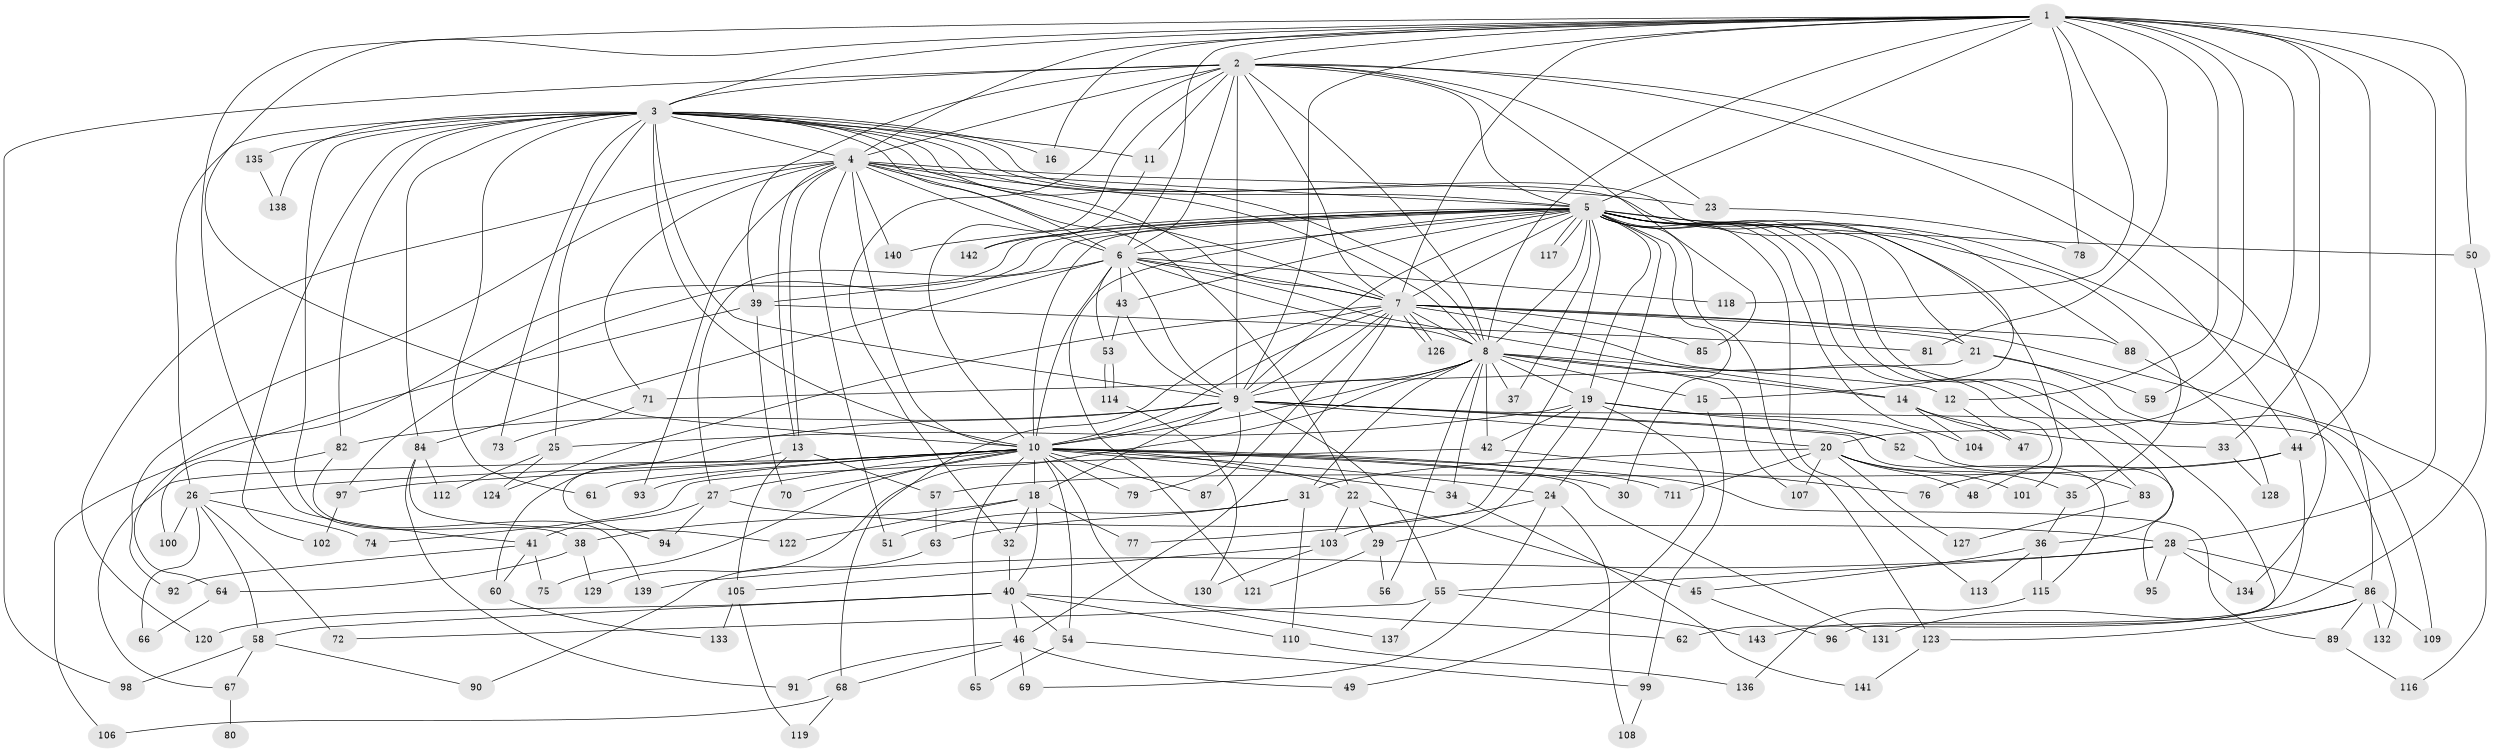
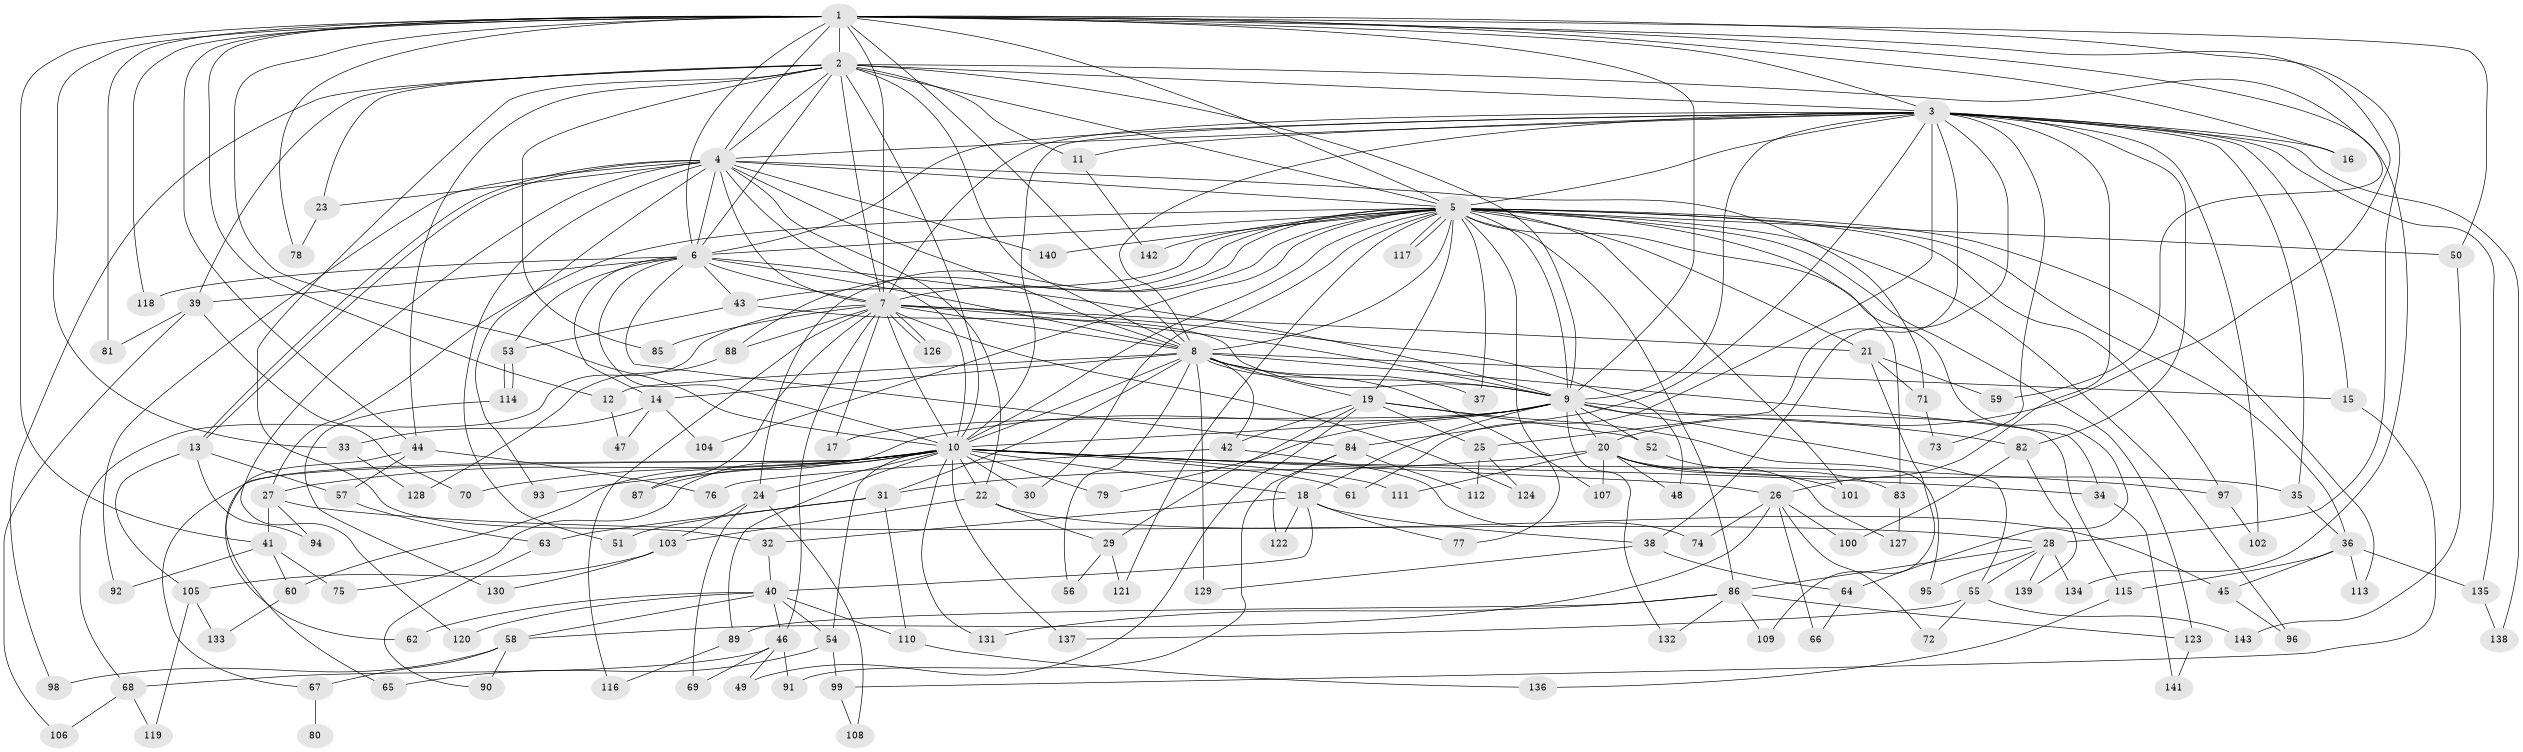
node "17": added
node "711": label "711" -> "111"
edge "36" -- "135": added
